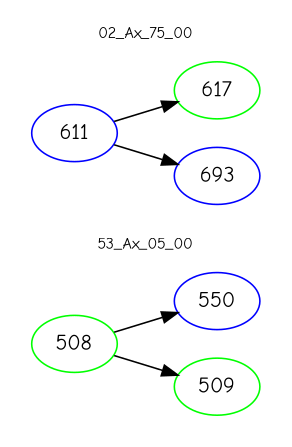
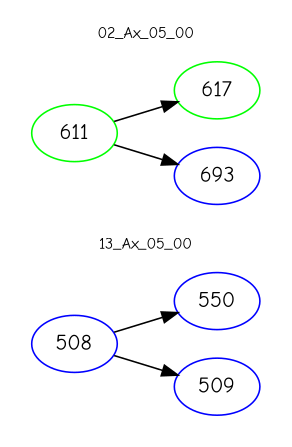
cluster "02_Ax_75_00": label "02_Ax_75_00" -> "02_Ax_05_00"
node "611": color blue -> green
cluster "53_Ax_05_00": label "53_Ax_05_00" -> "13_Ax_05_00"
node "508": color green -> blue
node "509": color green -> blue
